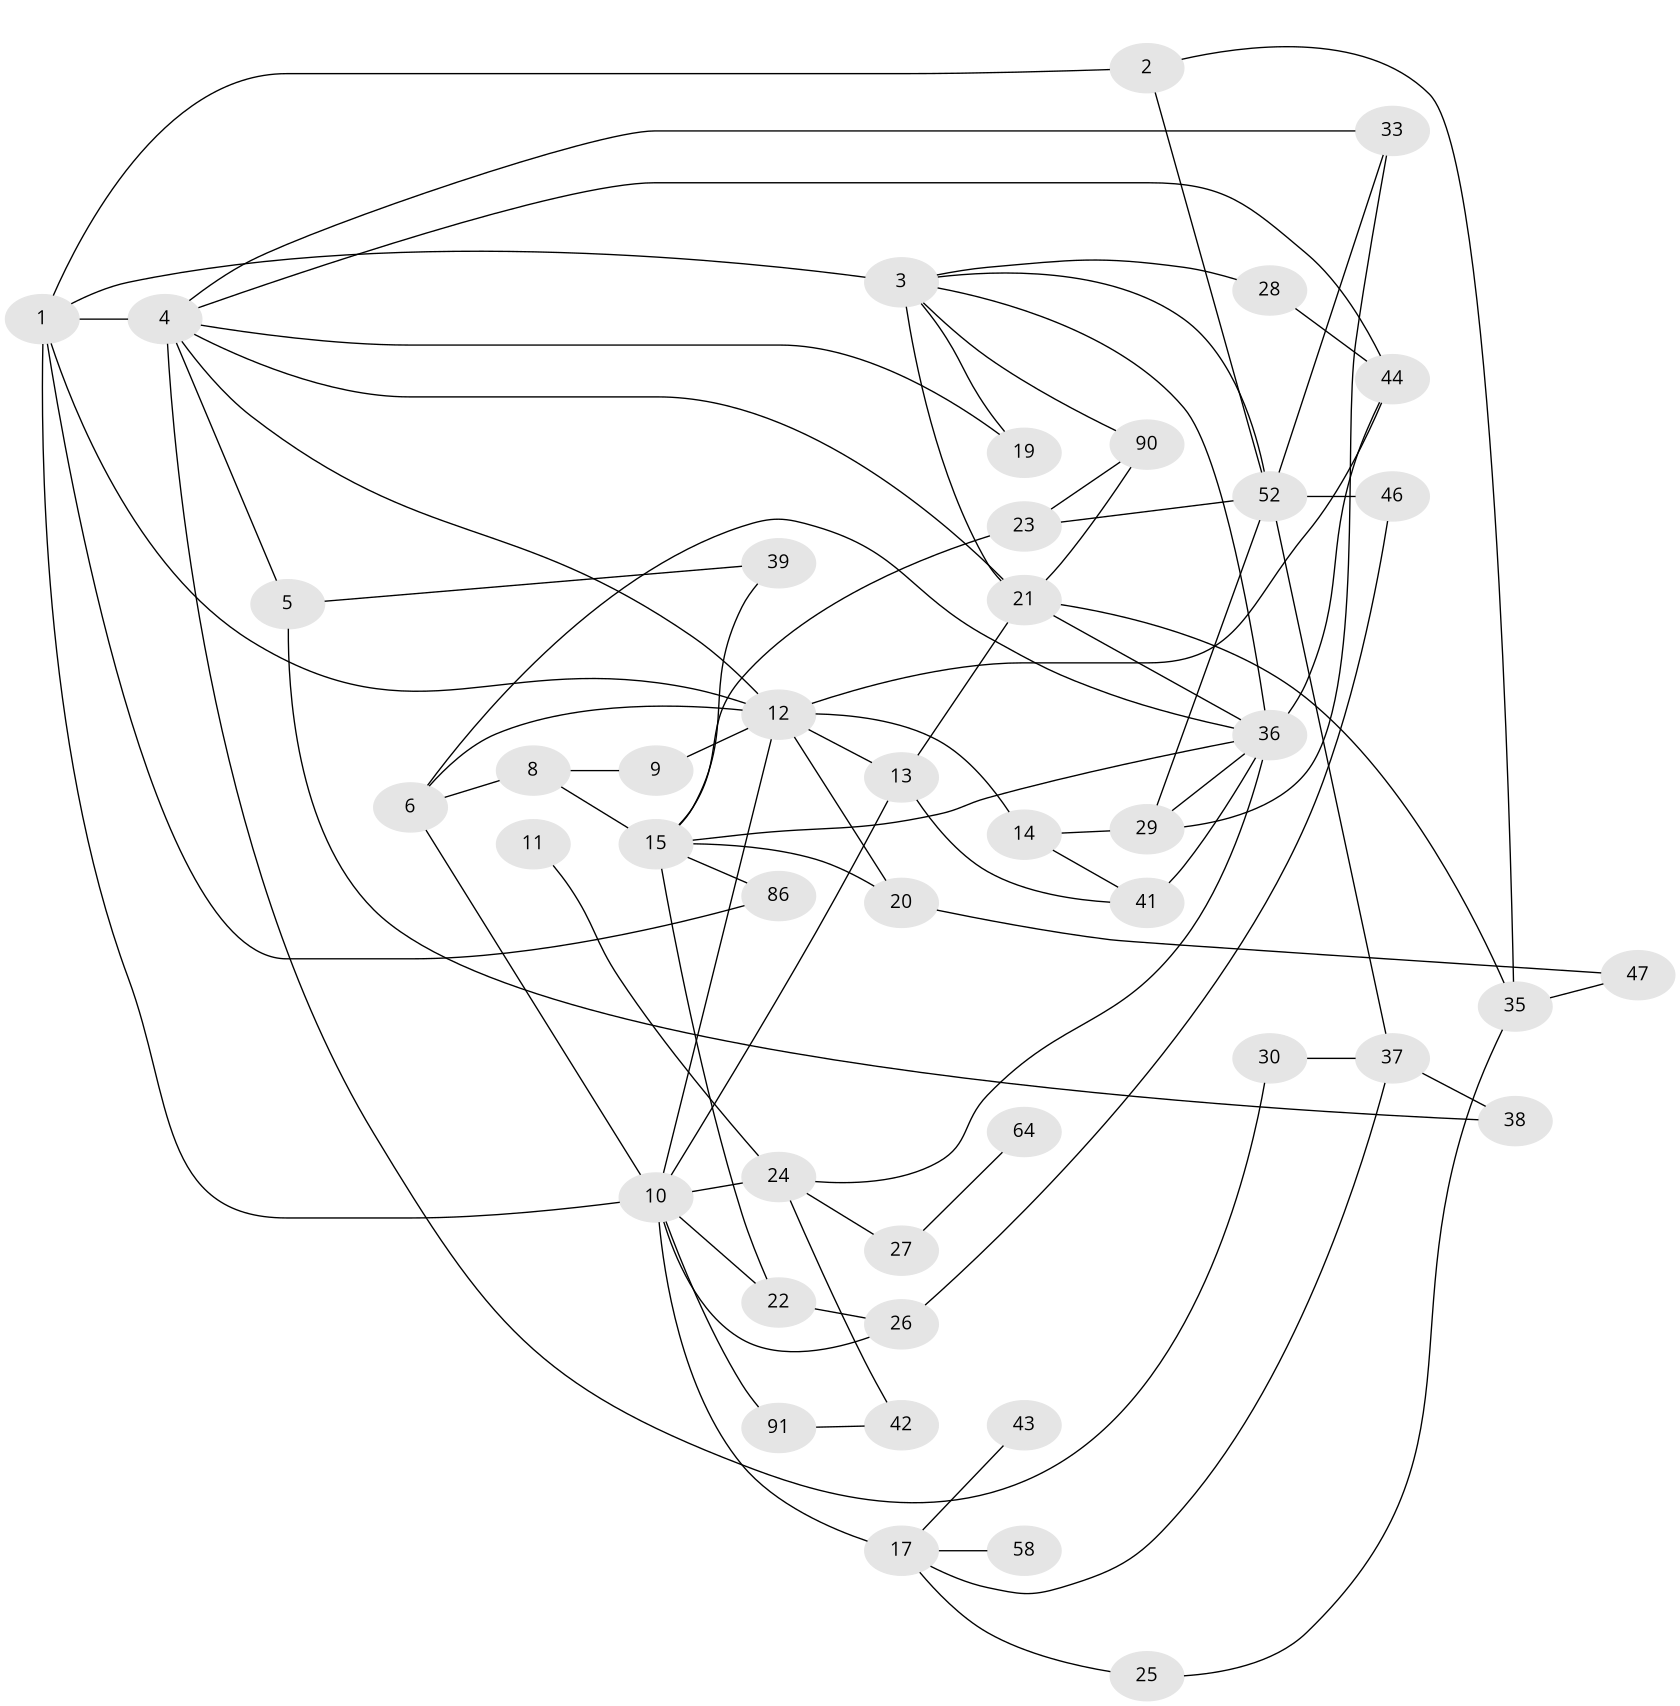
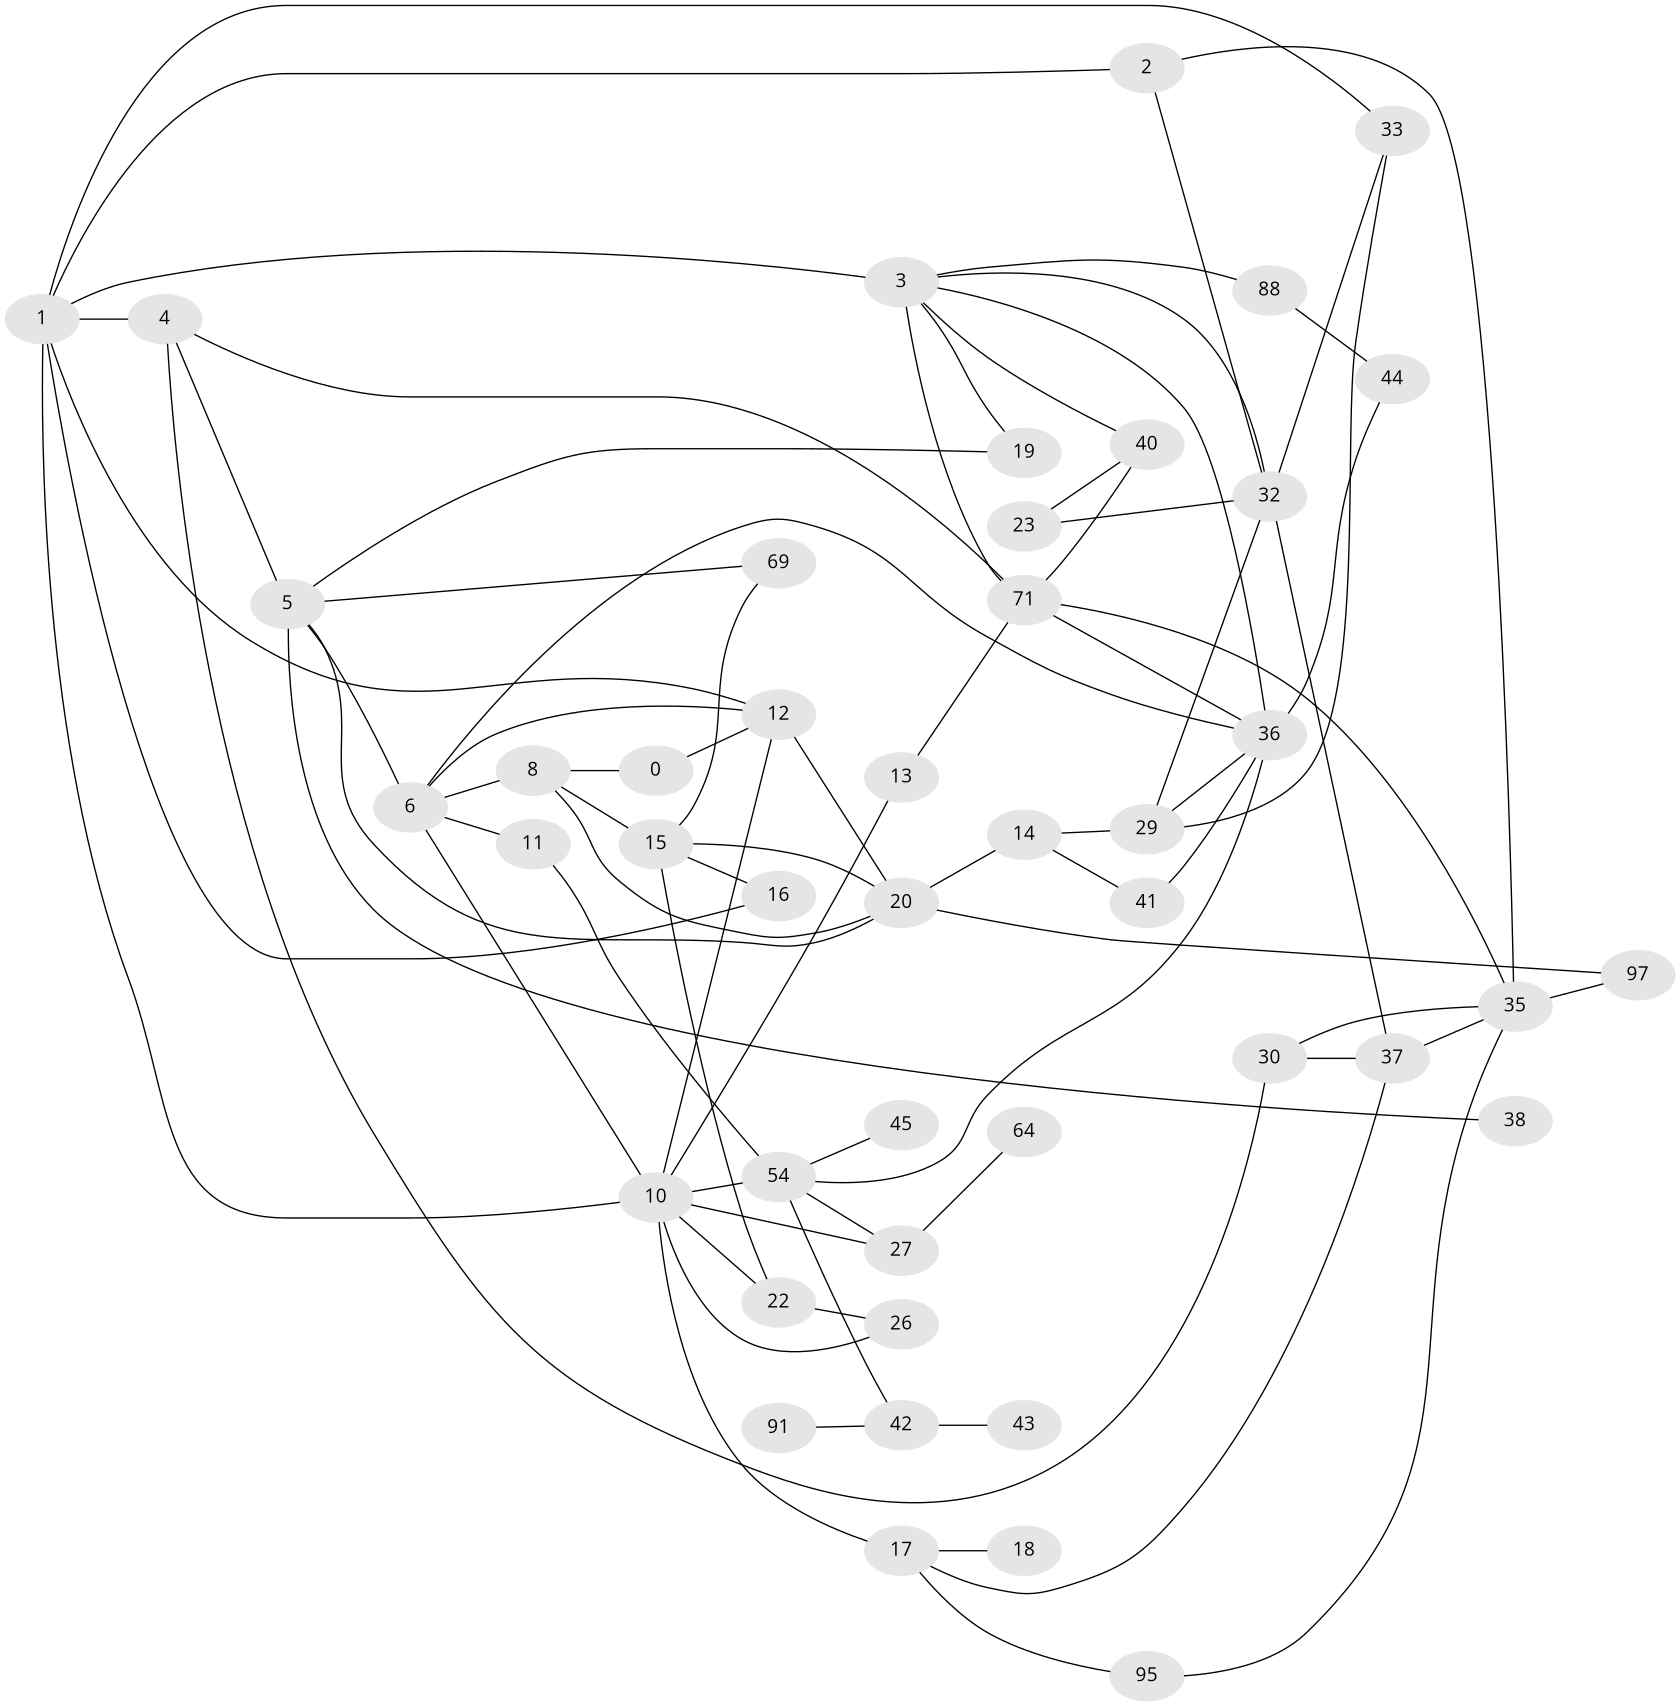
edge "33" -- "4": now "33" -- "1"
edge "4" -- "44": removed
node "28": label "28" -> "88"
edge "4" -- "19": now "5" -- "19"
node "90": label "90" -> "40"
node "52": label "52" -> "32"
node "46": removed
edge "4" -- "12": removed
node "39": label "39" -> "69"
node "21": label "21" -> "71"
edge "23" -- "15": removed
edge "44" -- "12": removed
edge "5" -- "6": added
edge "12" -- "14": now "20" -- "14"
edge "12" -- "13": removed
node "9": label "9" -> "0"
edge "36" -- "15": removed
edge "6" -- "11": added
edge "13" -- "41": removed
node "86": label "86" -> "16"
edge "8" -- "20": added
edge "5" -- "20": added
node "47": label "47" -> "97"
edge "35" -- "30": added
edge "37" -- "38": now "37" -- "35"
node "45": added
node "24": label "24" -> "54"
edge "10" -- "91": now "10" -- "27"
edge "43" -- "17": now "43" -- "42"
node "58": label "58" -> "18"
node "25": label "25" -> "95"
